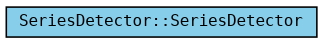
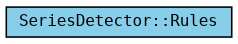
node "SeriesDetector::SeriesDetector": label "SeriesDetector::SeriesDetector" -> "SeriesDetector::Rules"
